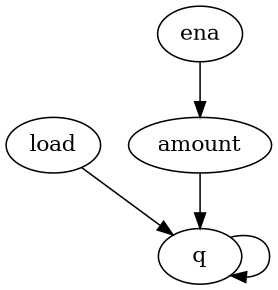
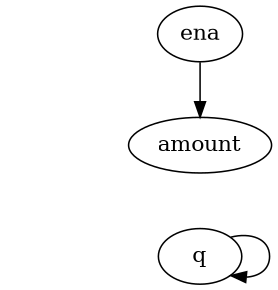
node "load": removed
edge "amount" -> "q": removed
